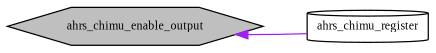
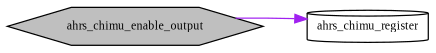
edge "ahrs_chimu_register" -> "ahrs_chimu_enable_output": reversed
